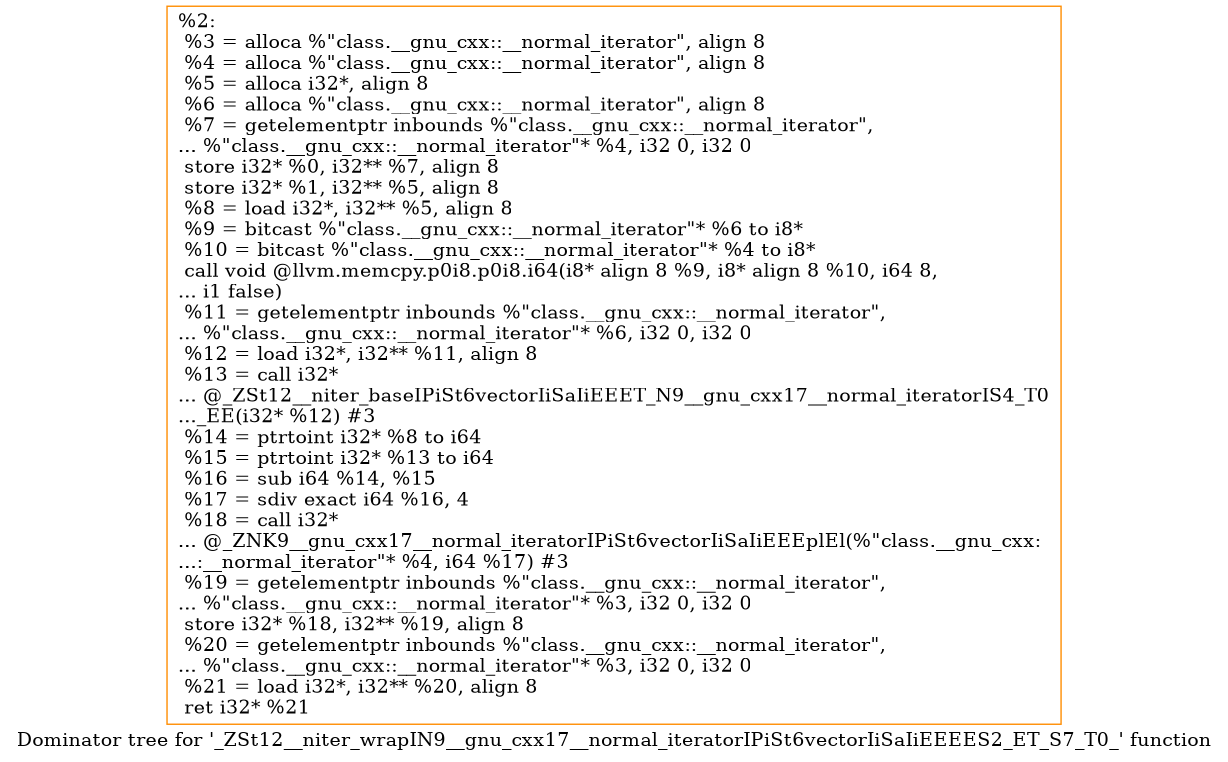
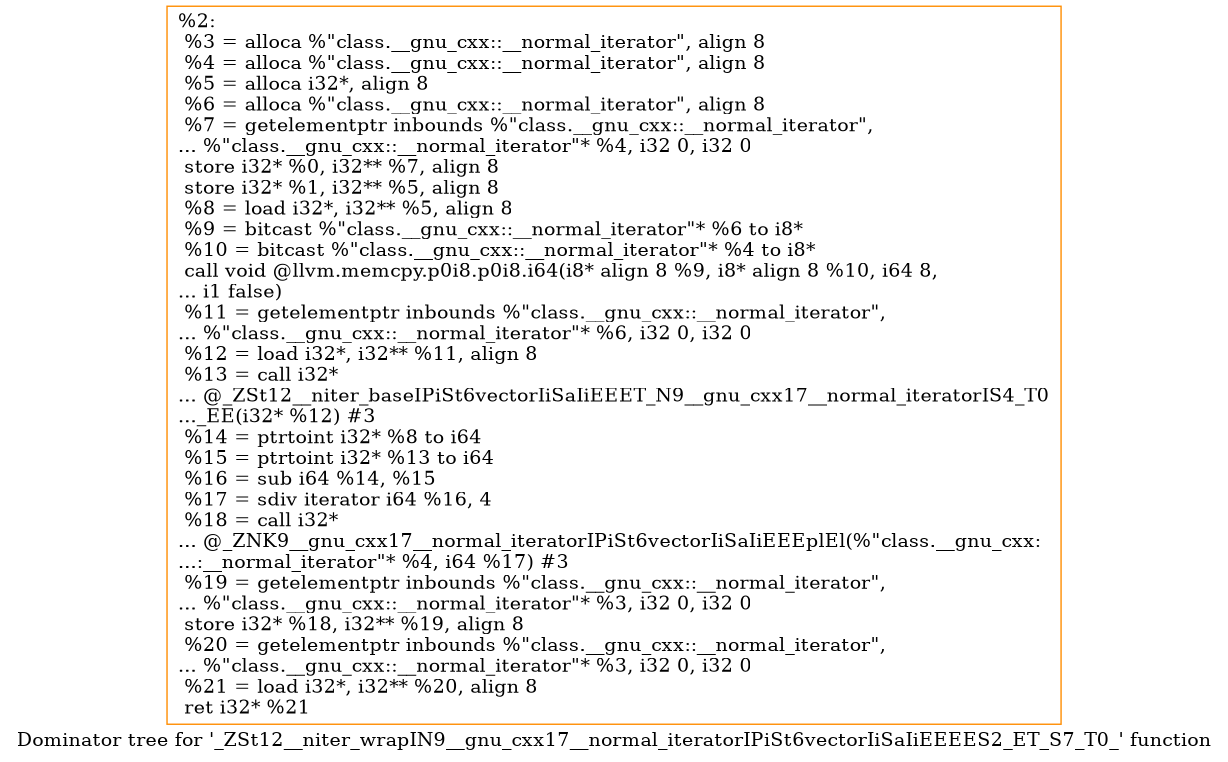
node "%2:": text "%17 = sdiv exact i64 %16, 4" -> "%17 = sdiv iterator i64 %16, 4"
